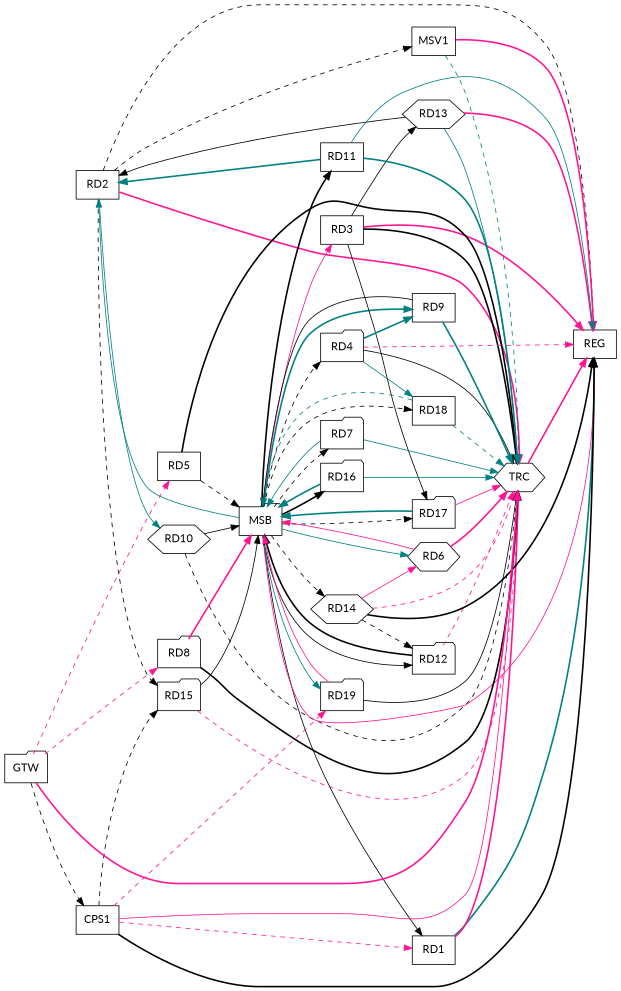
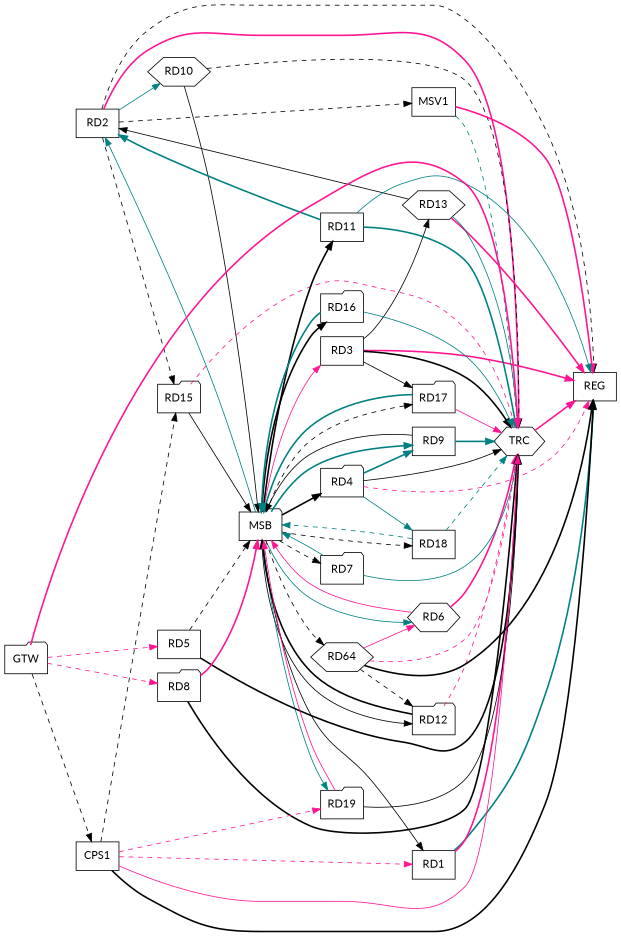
edge "MSB" -> "RD4": style dashed -> bold
node "RD14": label "RD14" -> "RD64"
edge "MSB" -> "REG": removed
